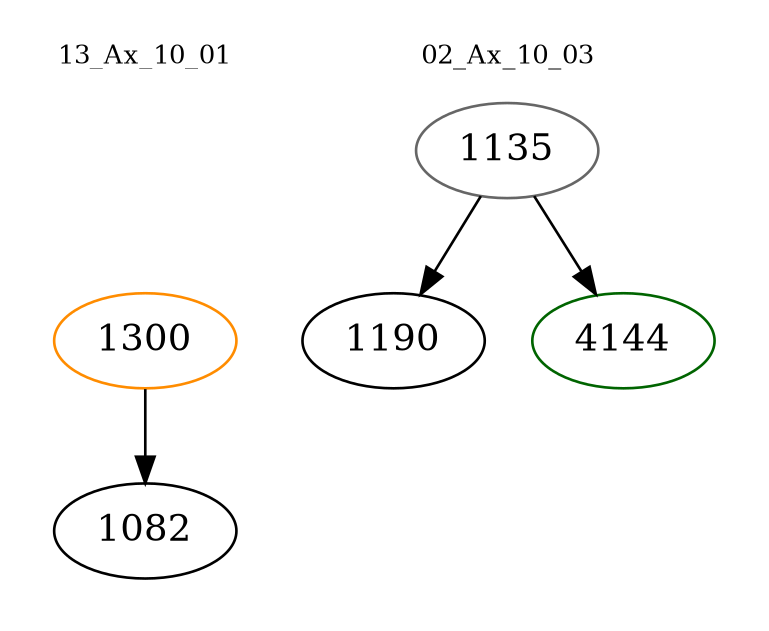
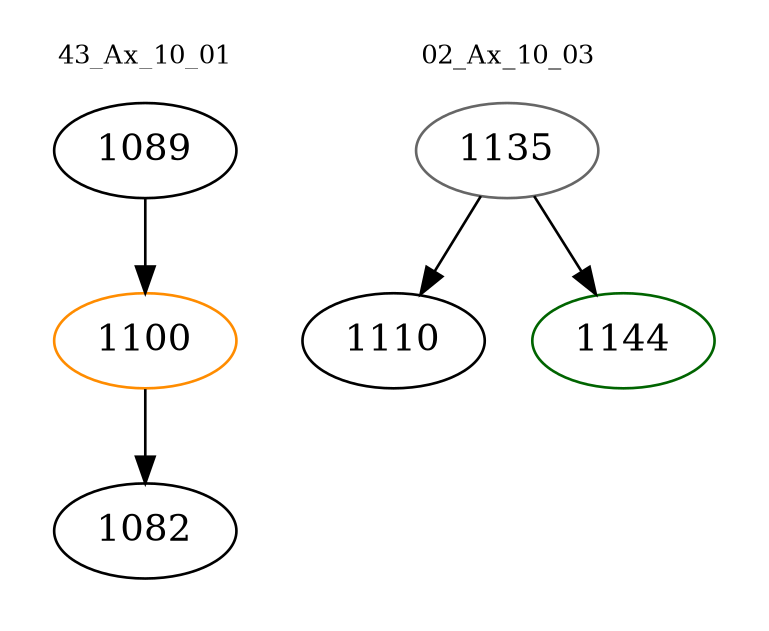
cluster "13_Ax_10_01": label "13_Ax_10_01" -> "43_Ax_10_01"
node "1089": added
node "1300": label "1300" -> "1100"
node "1190": label "1190" -> "1110"
node "4144": label "4144" -> "1144"
